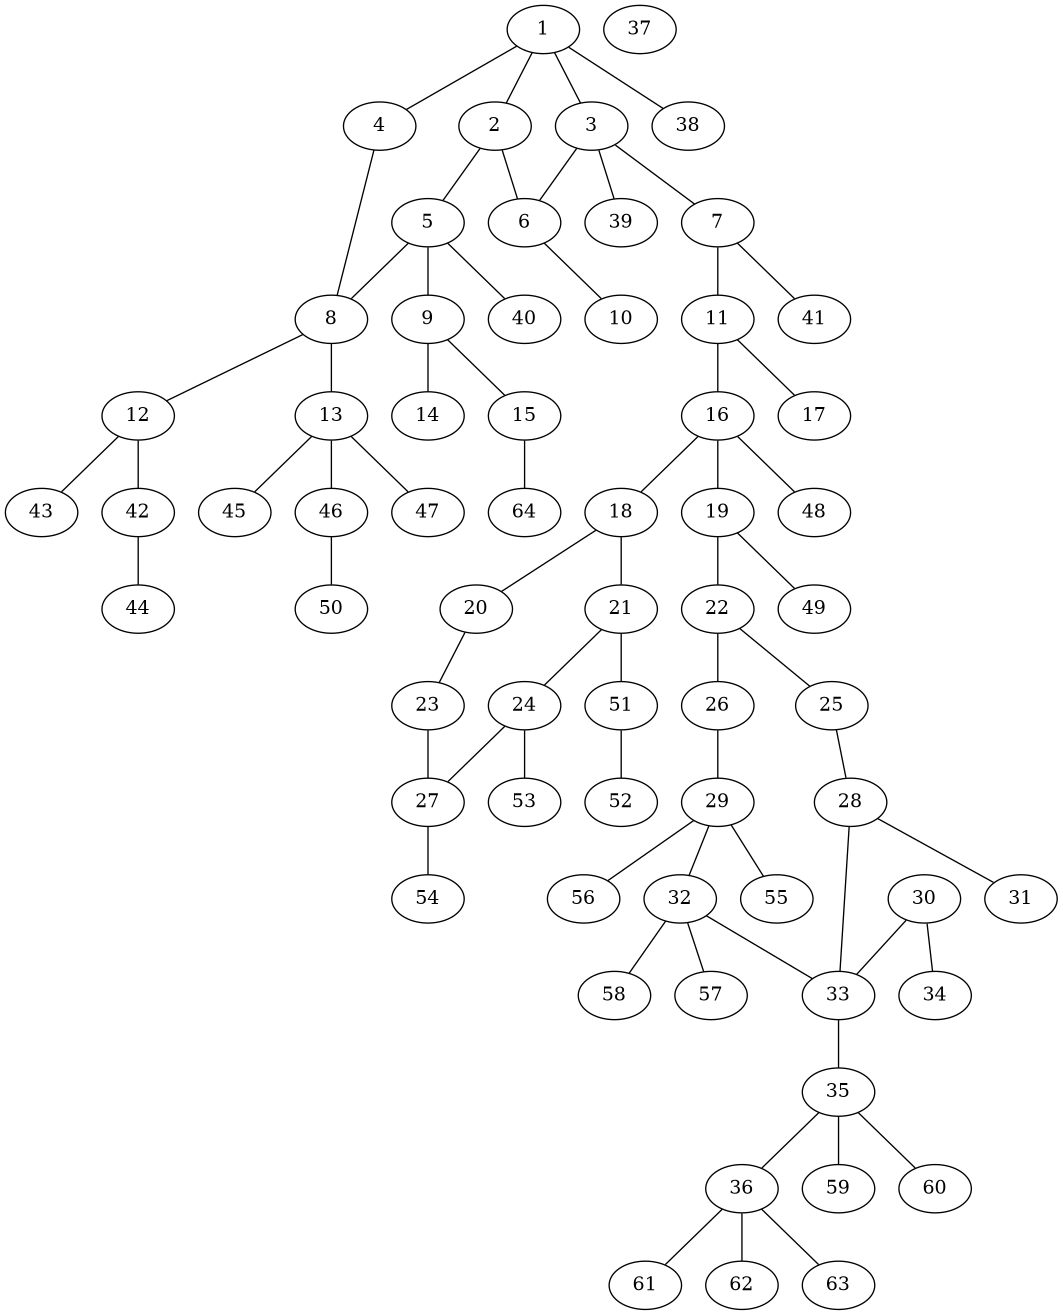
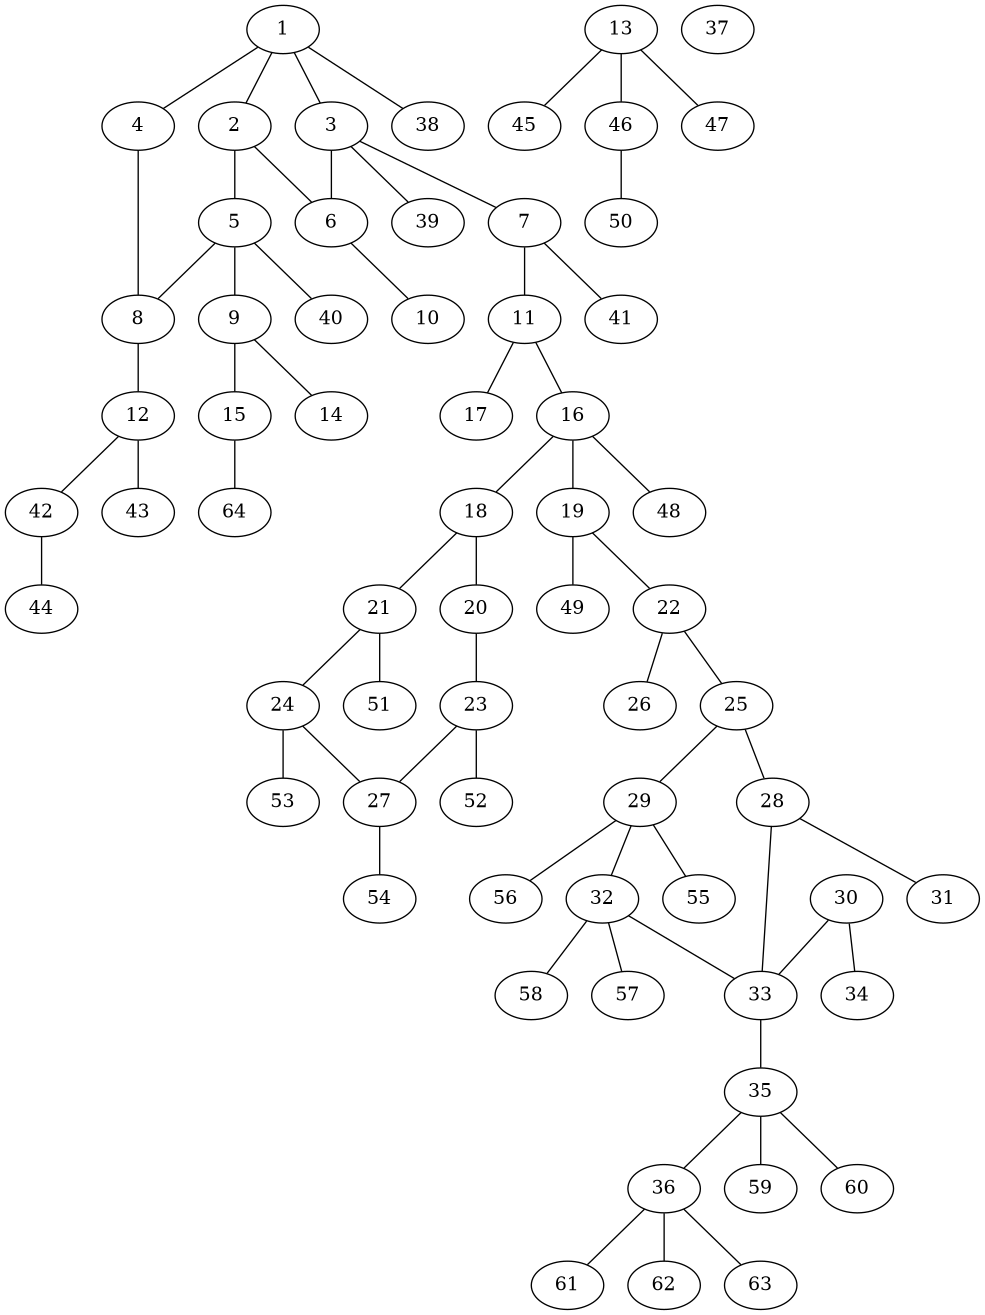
edge "8" -- "13": removed
edge "51" -- "52": now "23" -- "52"
edge "26" -- "29": now "25" -- "29"
